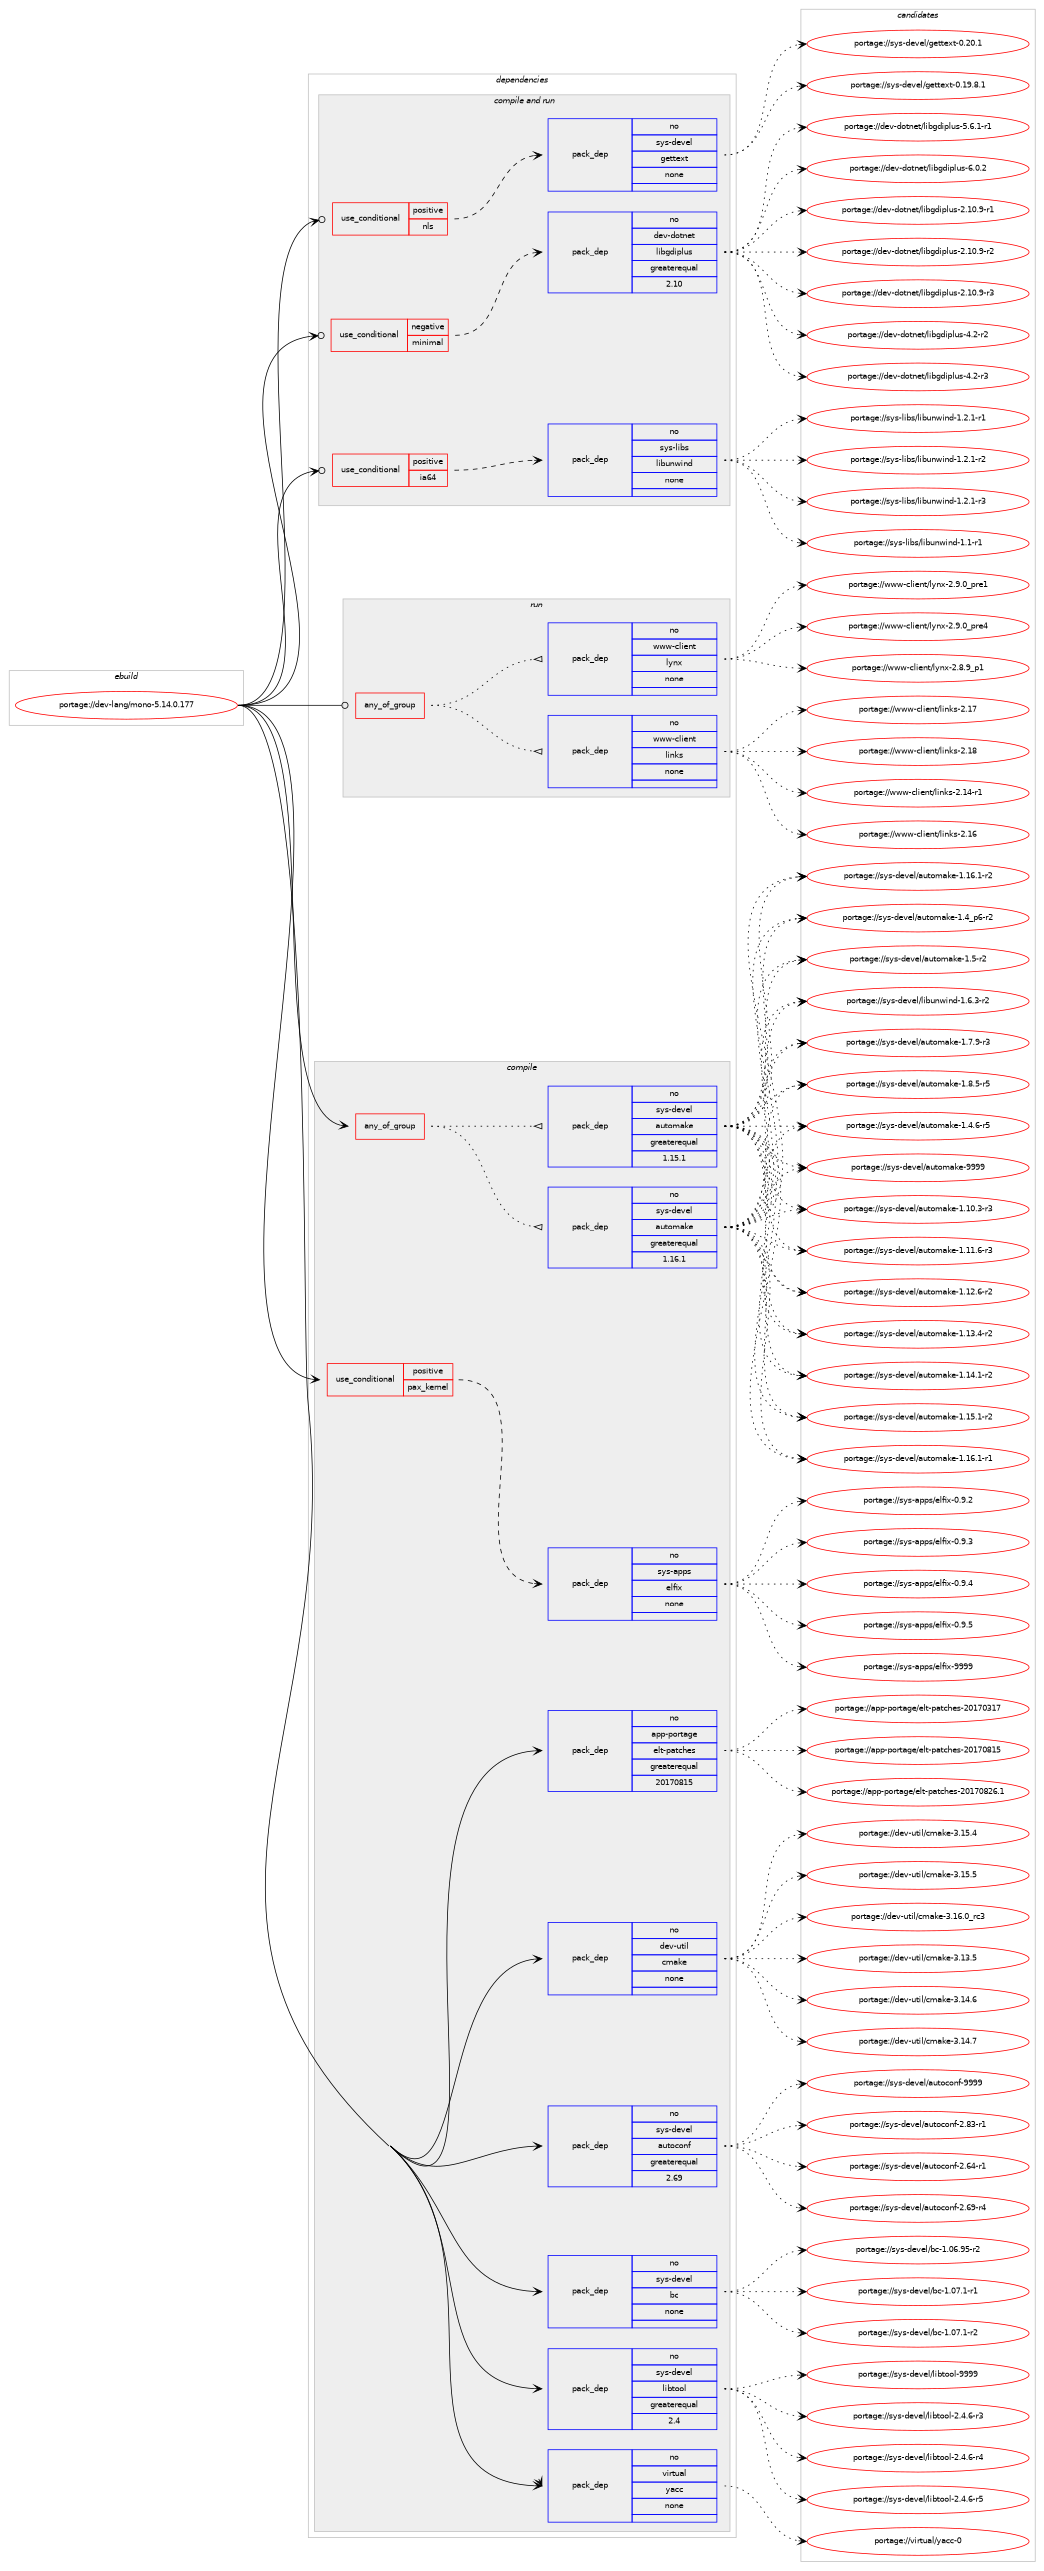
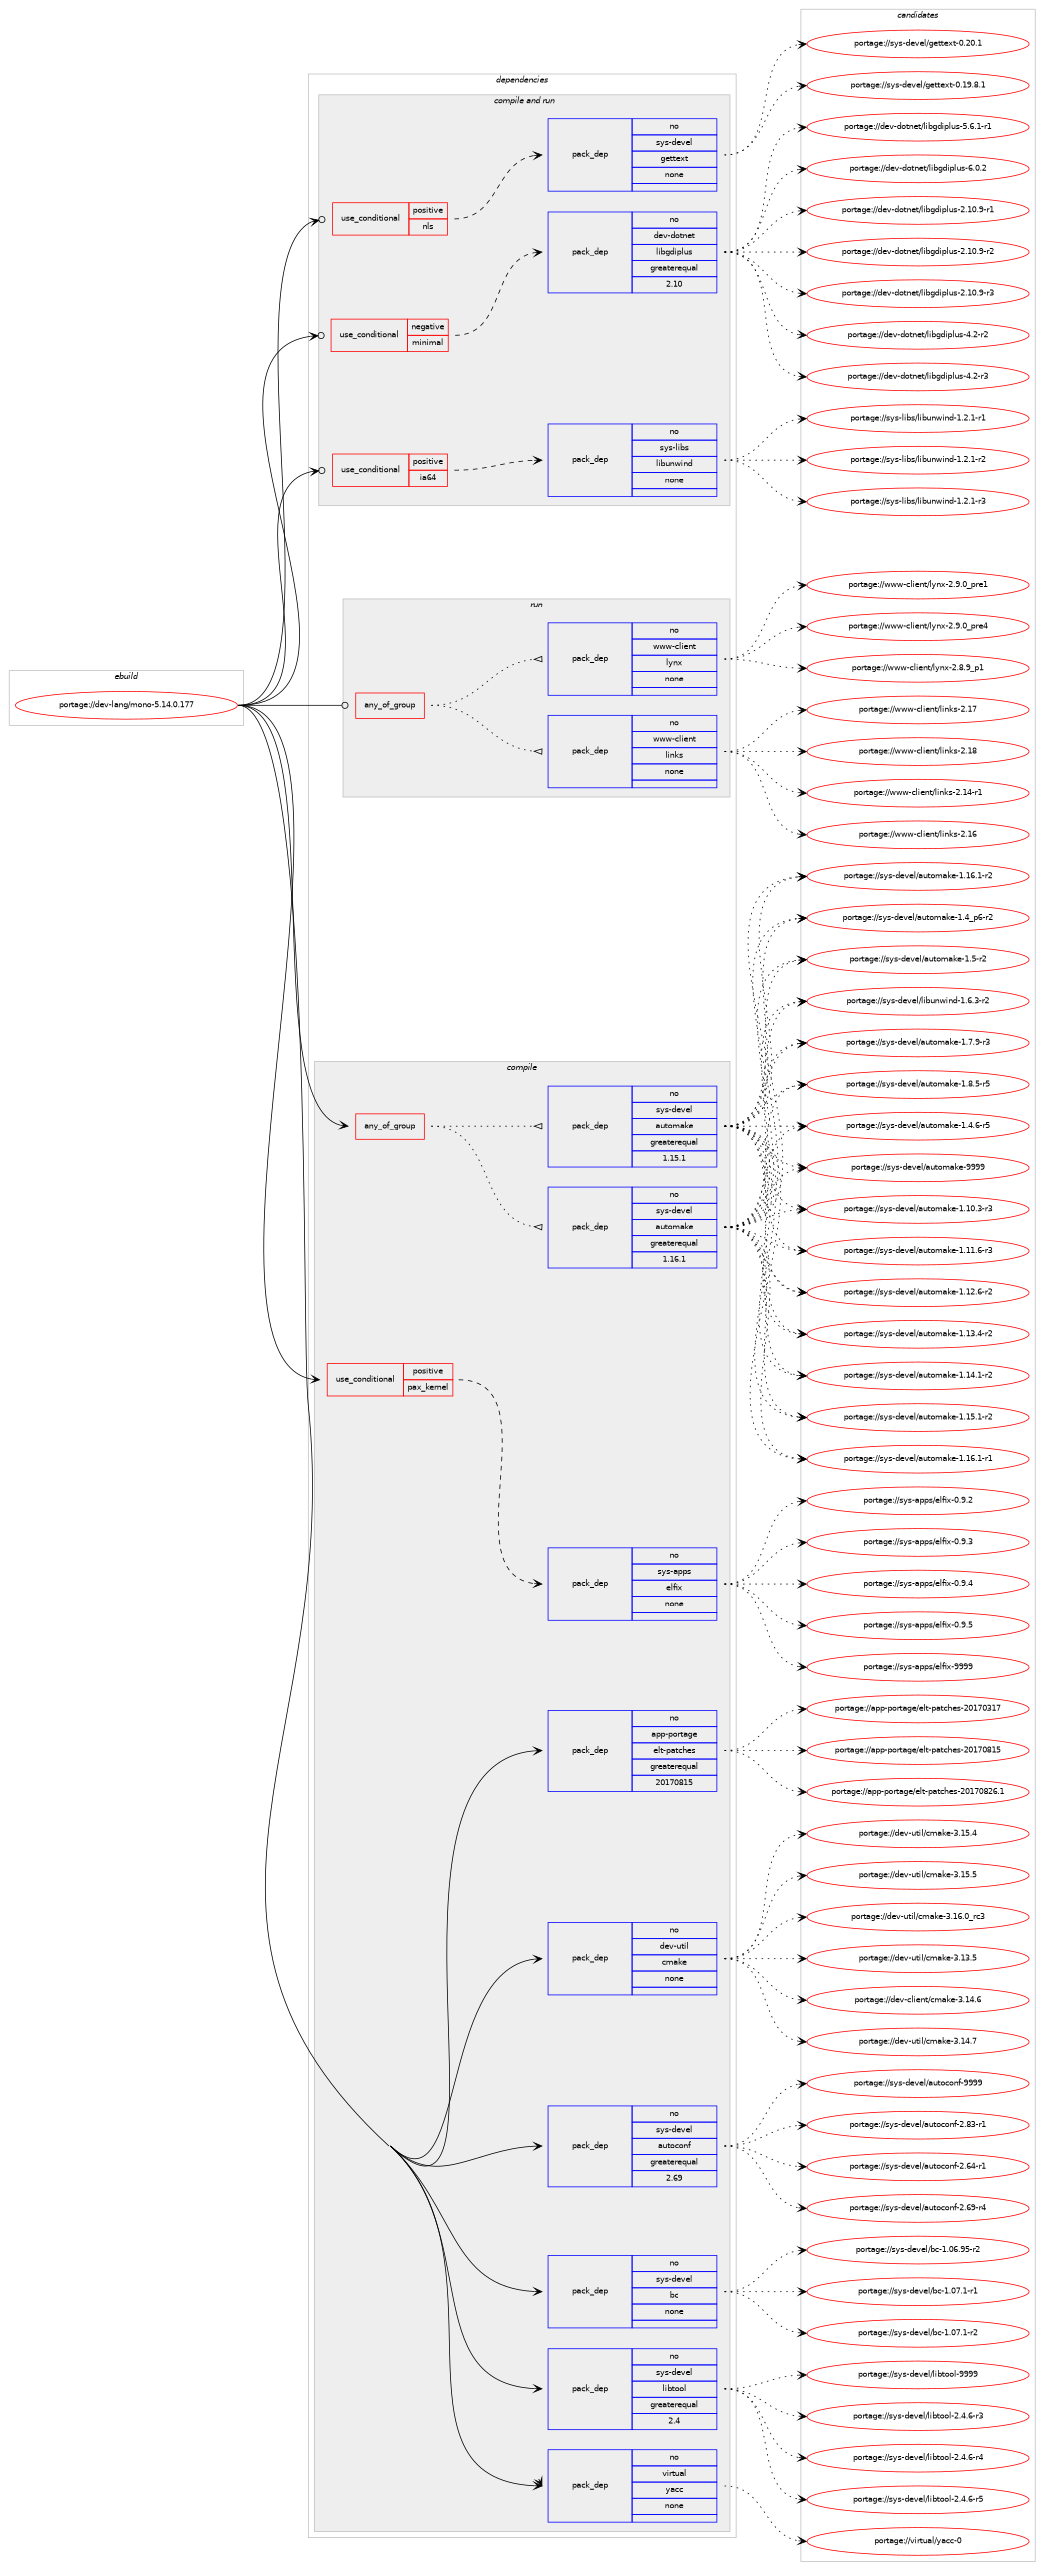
node "portage://sys-libs/libunwind-1.1-r1": removed
node "portage://dev-util/cmake-3.14.6": label "portage://dev-util/cmake-3.14.6" -> "portage://dev-client/cmake-3.14.6"
